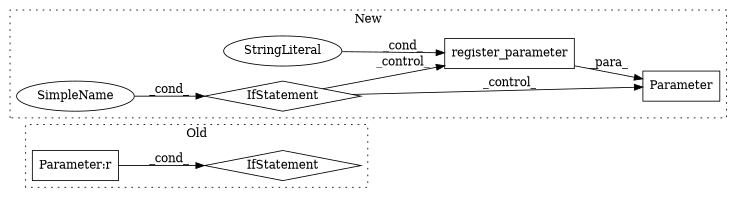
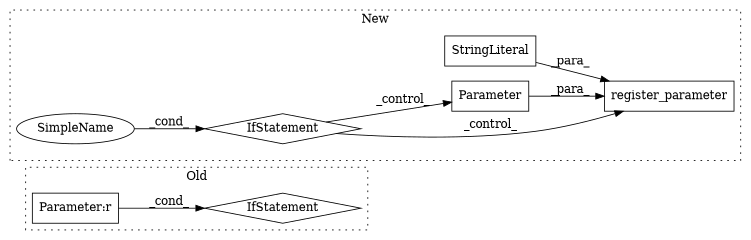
edge "StringLiteral" -> "register_parameter": label "_cond_" -> "_para_"
node "StringLiteral": shape ellipse -> box
edge "register_parameter" -> "Parameter": reversed
